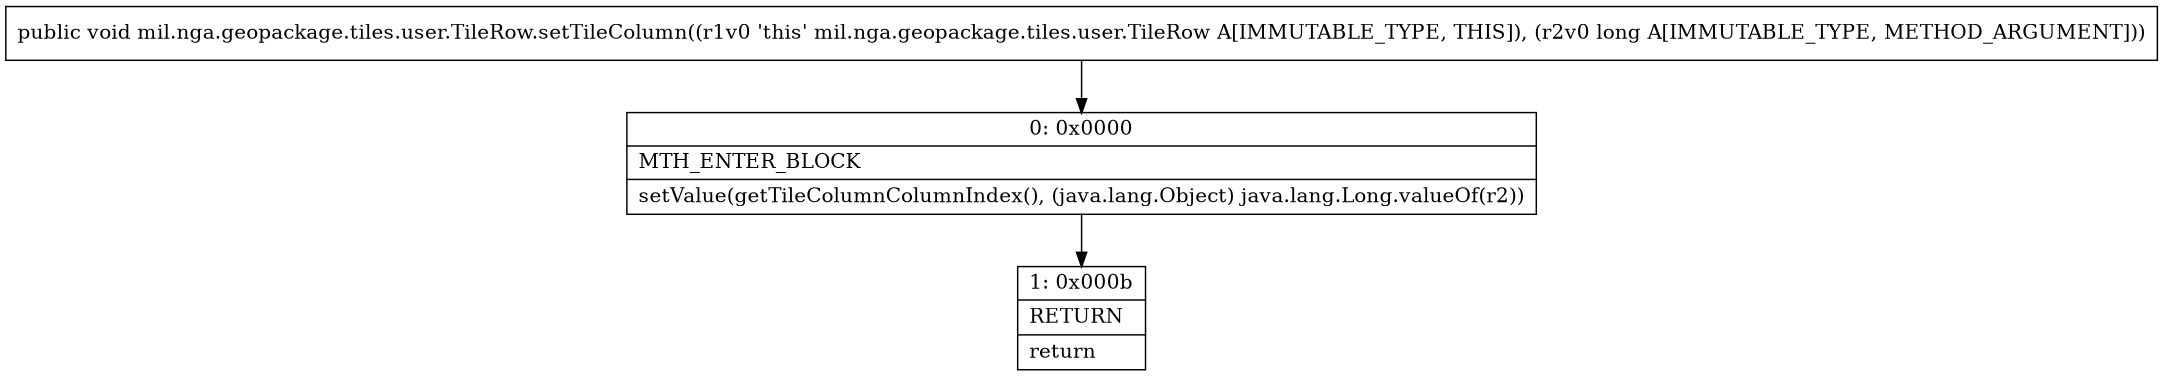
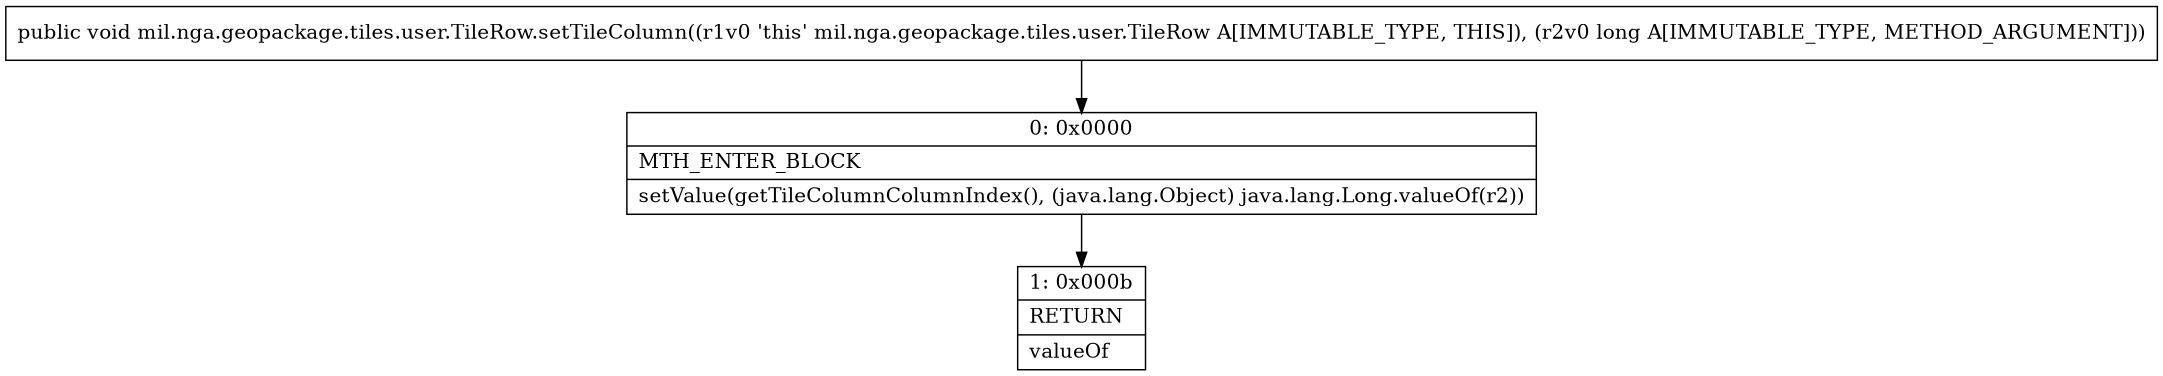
node "1: 0x000b": text "return" -> "valueOf"
